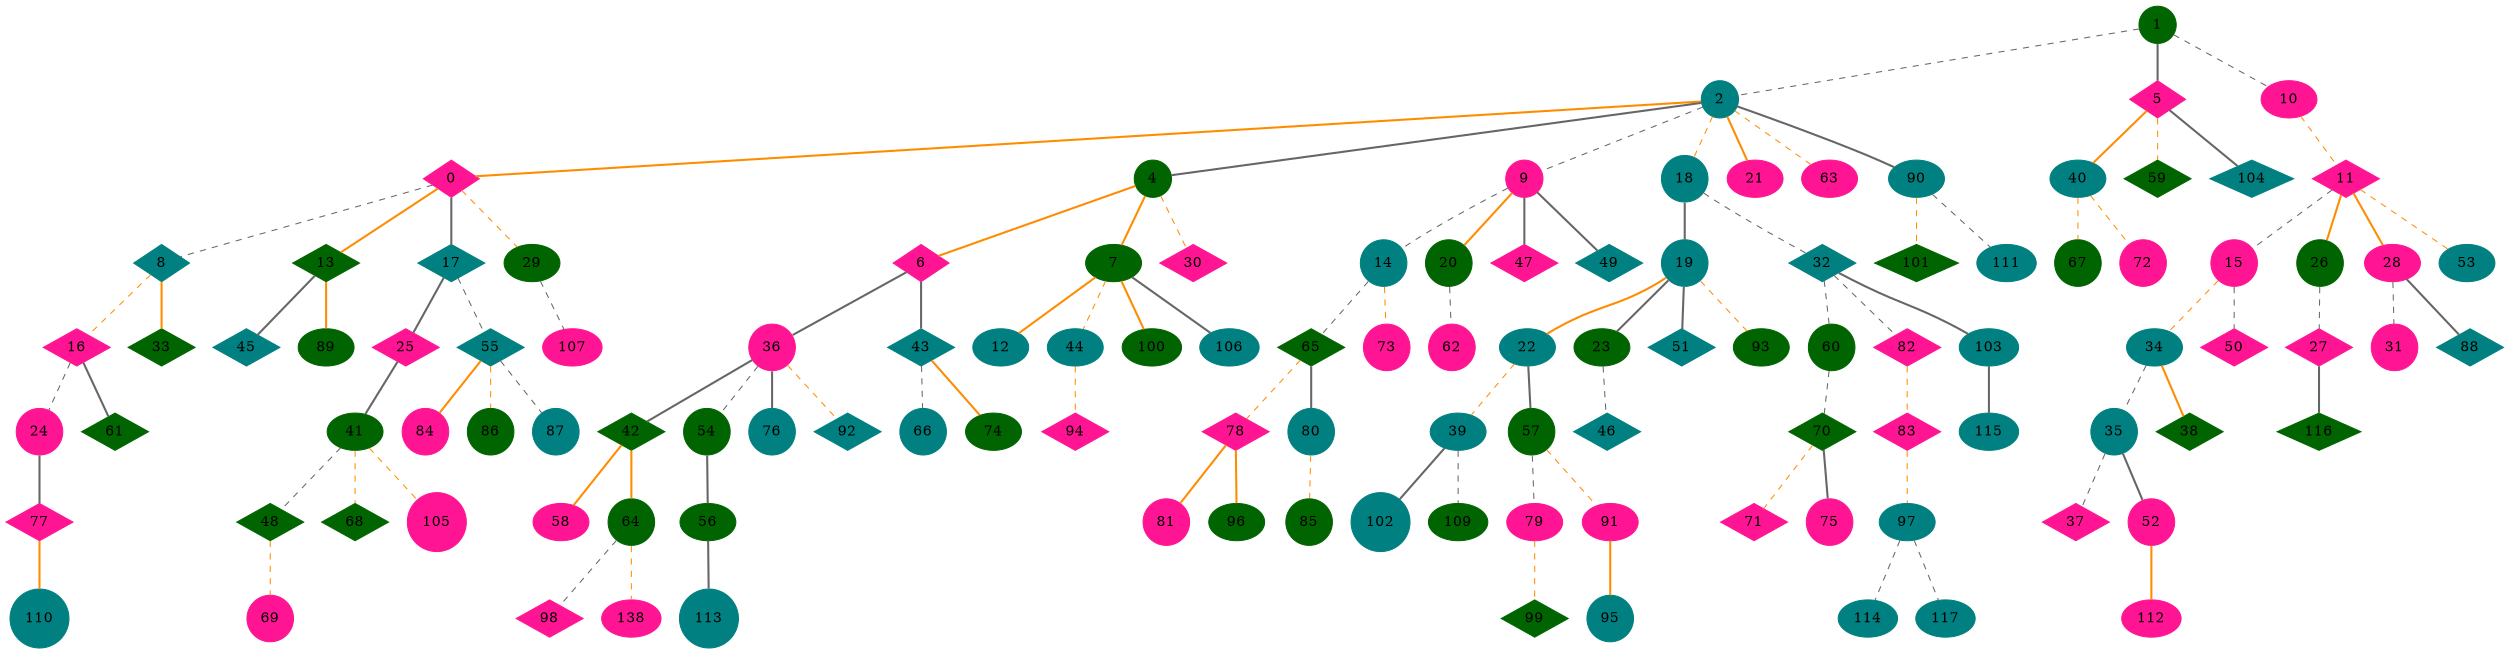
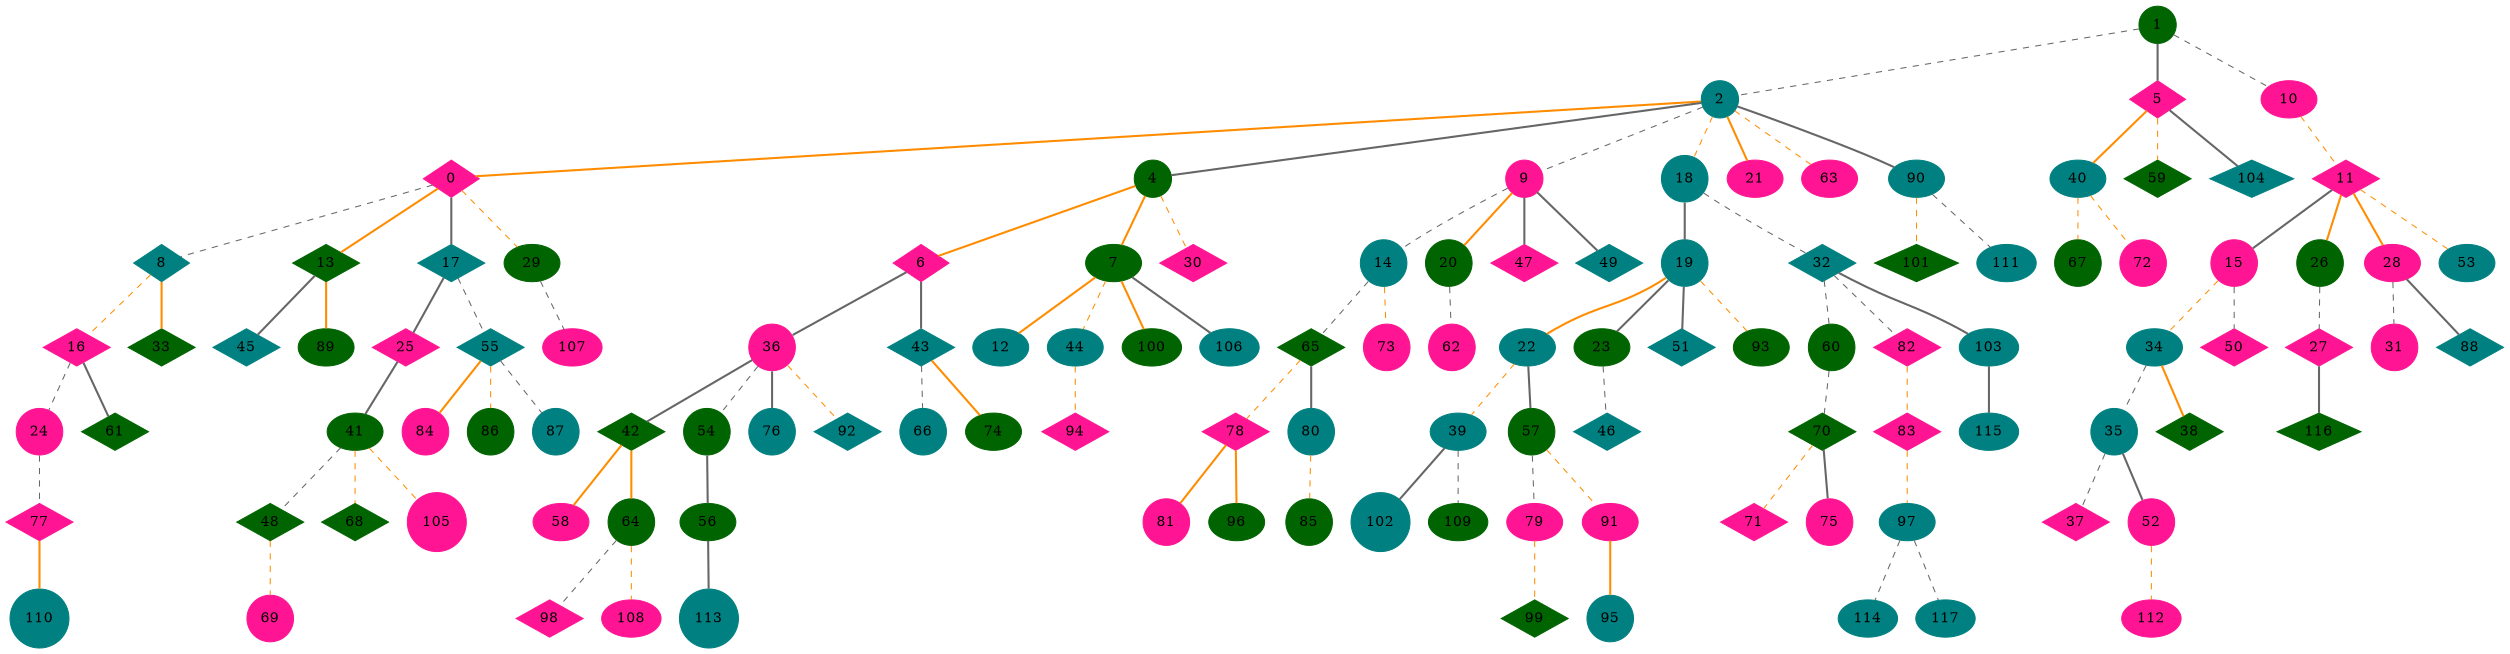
edge "11" -- "15": style dashed -> bold
edge "24" -- "77": style bold -> dashed
edge "52" -- "112": style bold -> dashed
node "138": label "138" -> "108"
